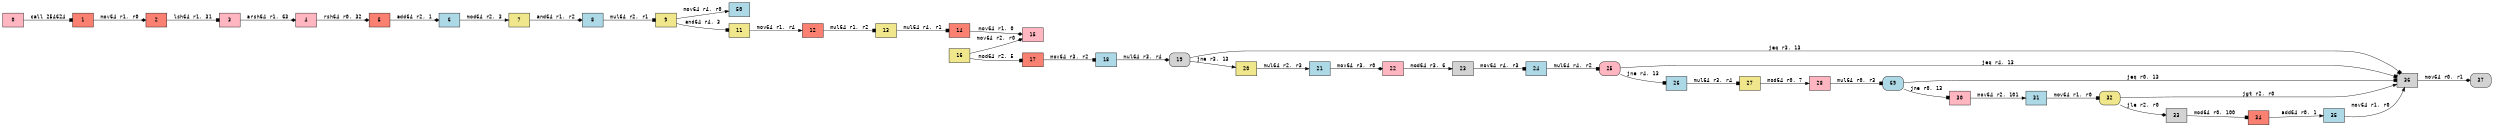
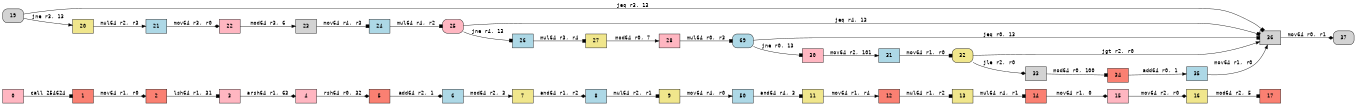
edge "9" -> "11": now "50" -> "11"
edge "16" -> "15": reversed
node "18": removed
